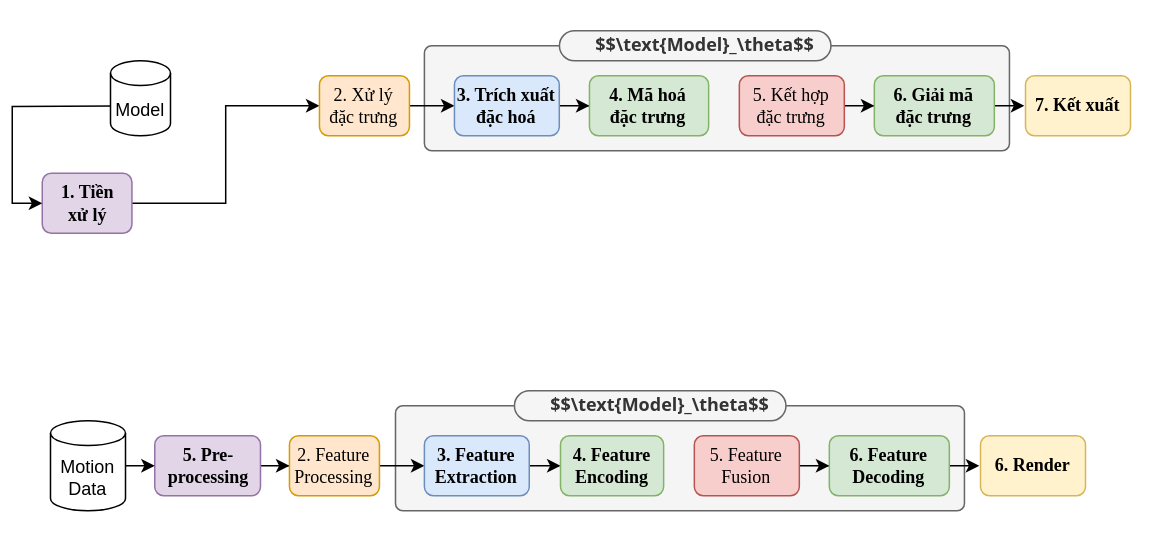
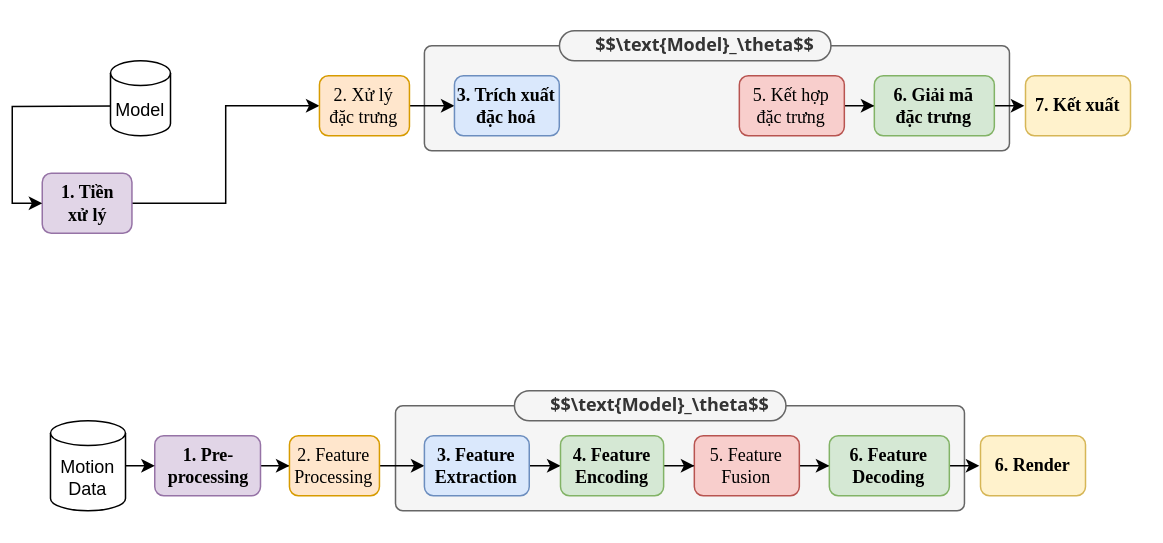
edge "3. Trích xuất đặc hoá" -> "4. Mã hoá đặc trưng": removed
node "4. Mã hoá đặc trưng": removed
node "5. Pre-processing": label "5. Pre-processing" -> "1. Pre-processing"
edge "4. Feature Encoding" -> "5. Feature Fusion": added
